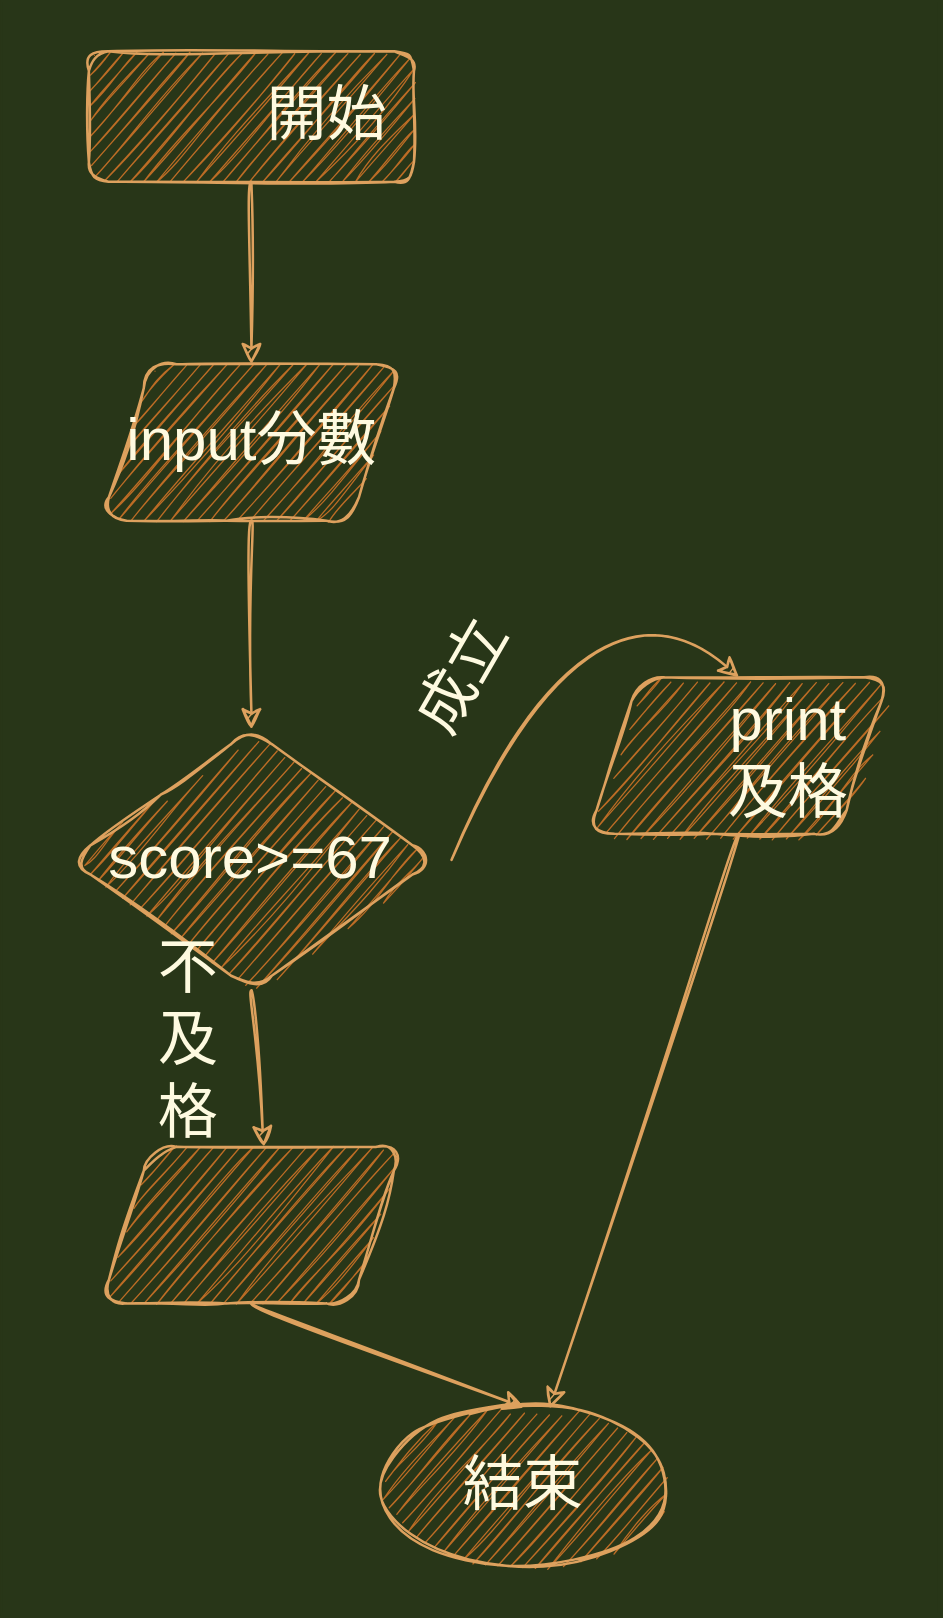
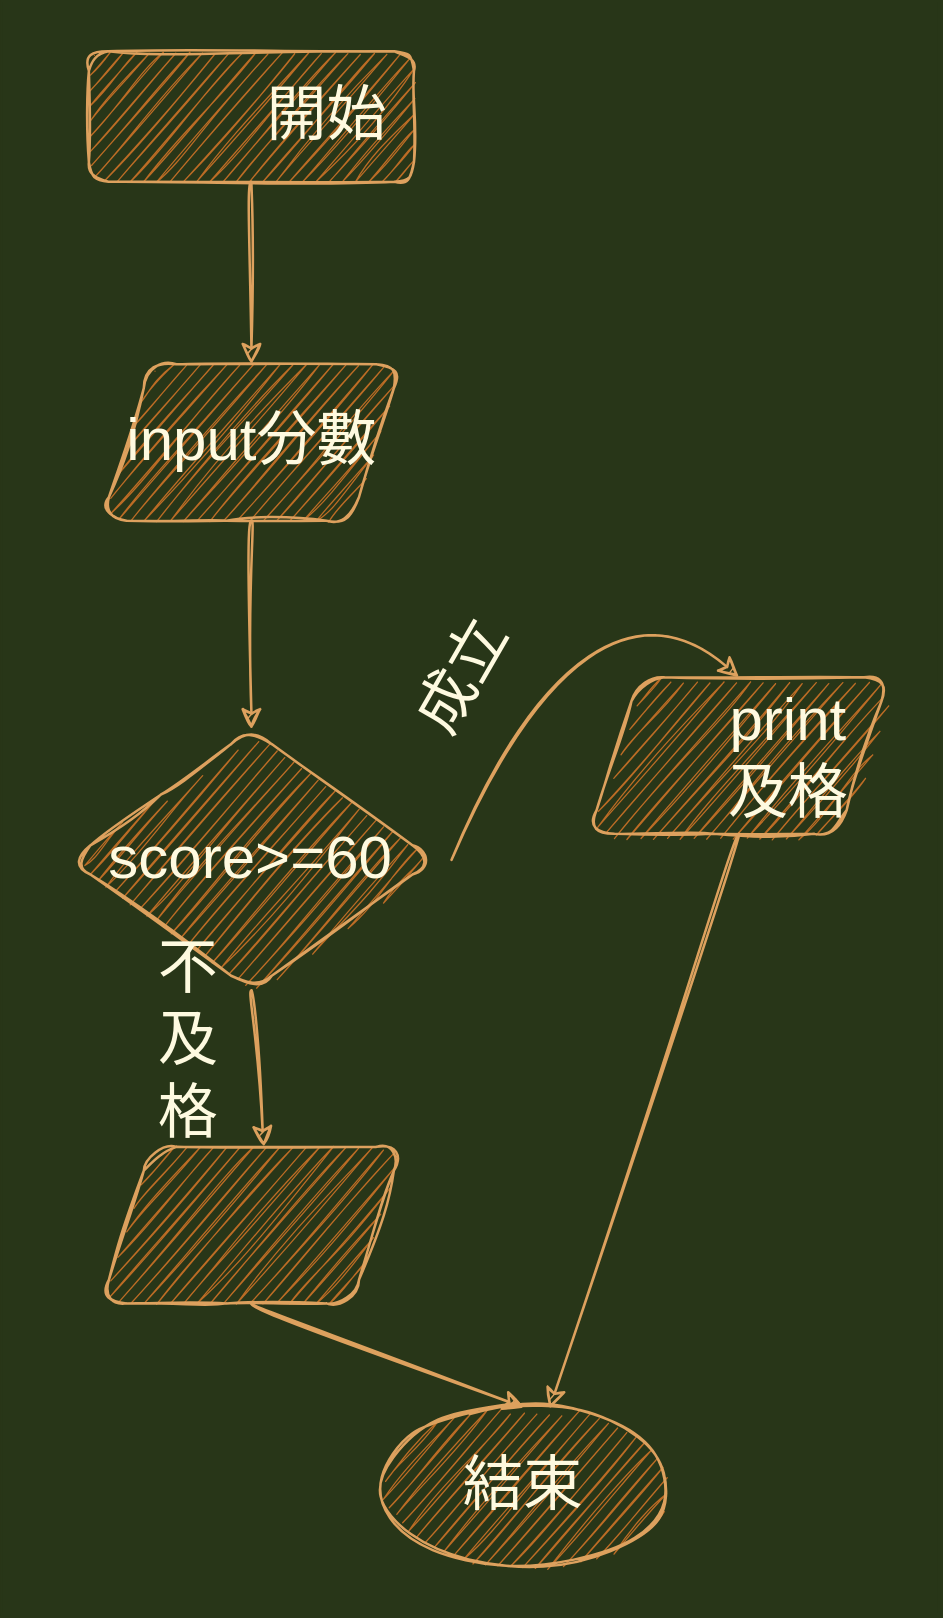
node "score>=67": label "score>=67" -> "score>=60"
